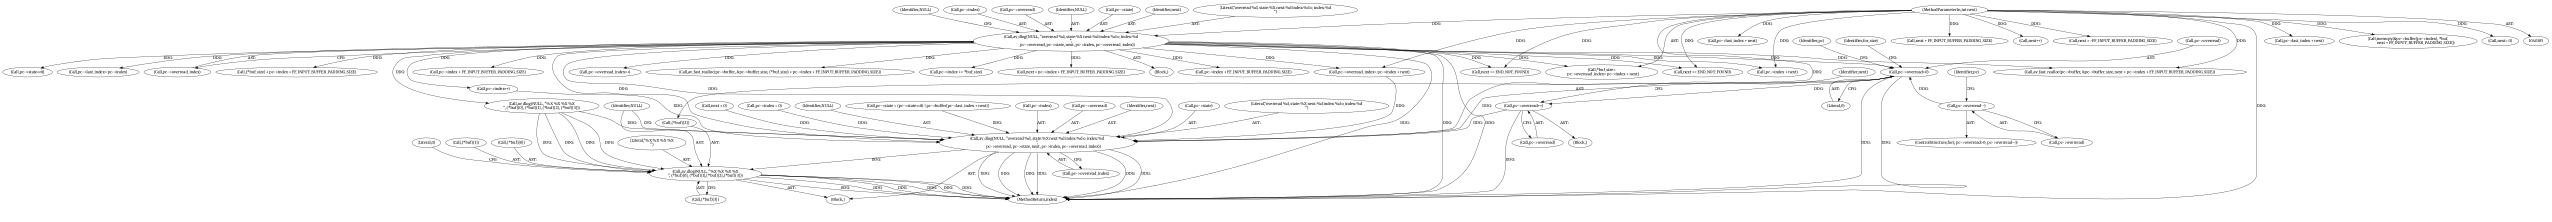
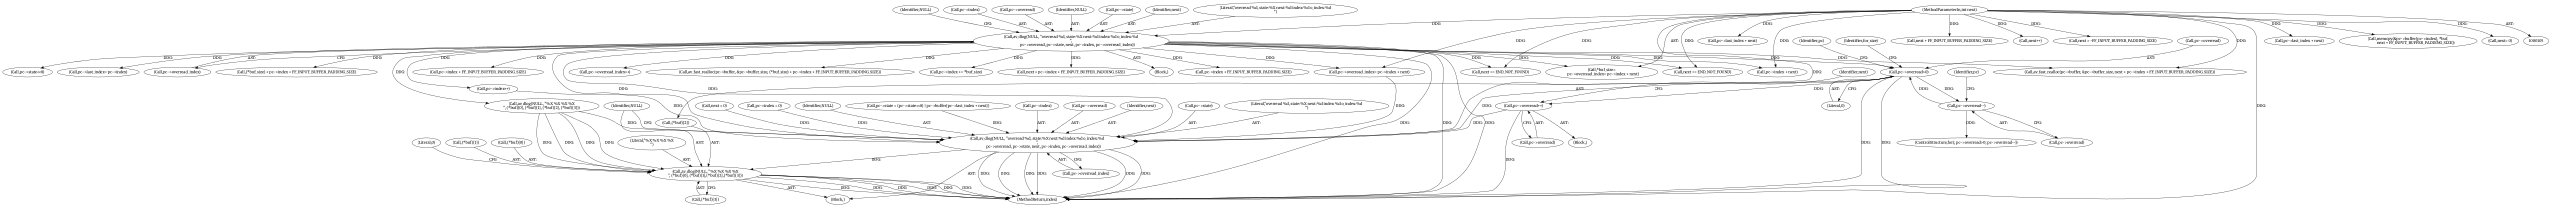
node "1040105": label "1040105" -> "1000105"
edge "(Call,pc->overread>0)" -> "(Call,pc->overread--)": added, label "DDG:"
edge "(Call,pc->overread--)" -> "(ControlStructure,for(; pc->overread>0; pc->overread--))": label "AST: " -> "DDG: "
